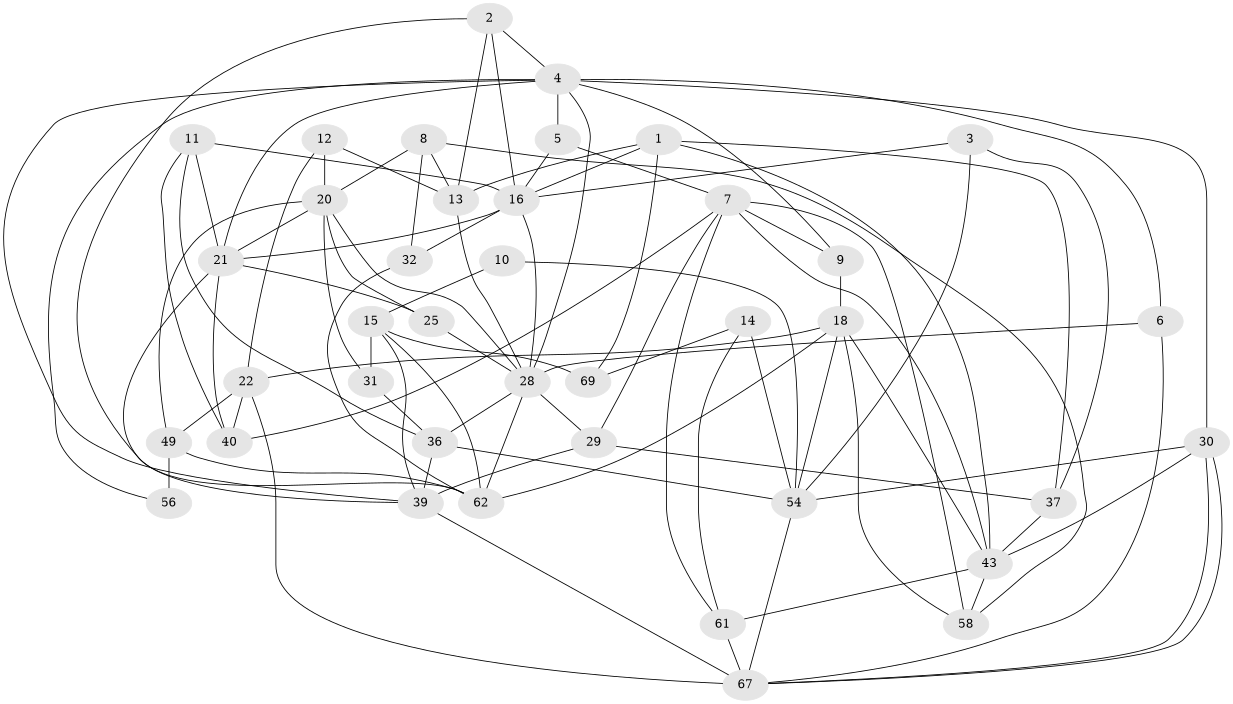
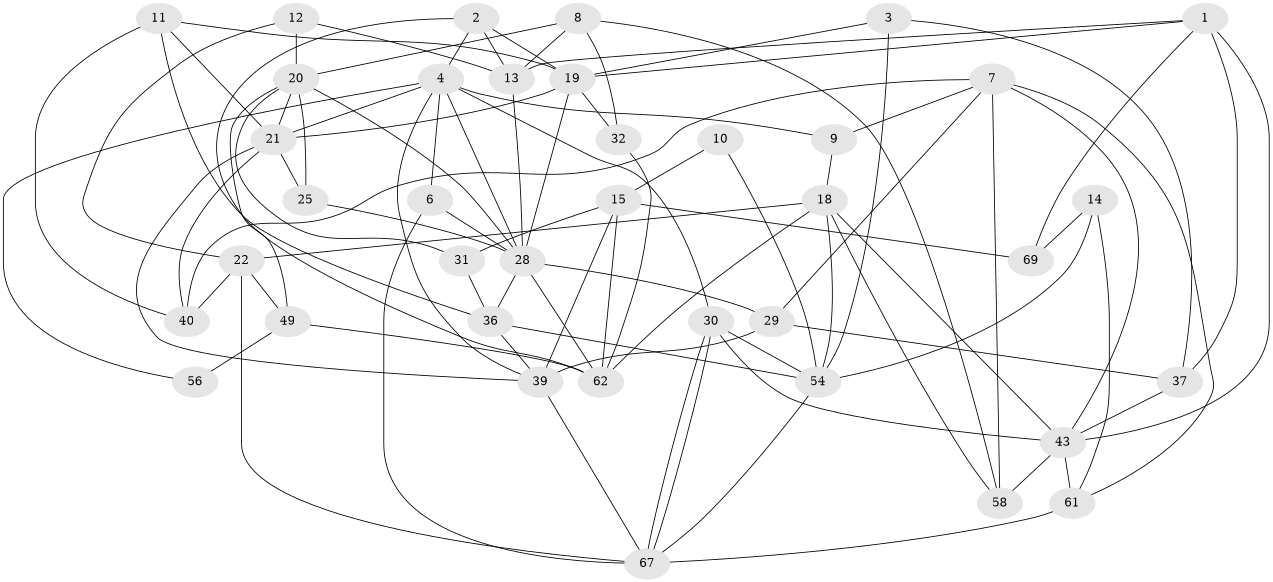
node "5": removed
node "16": label "16" -> "19"
